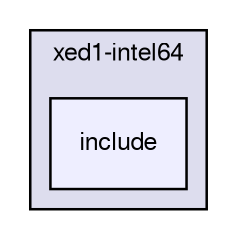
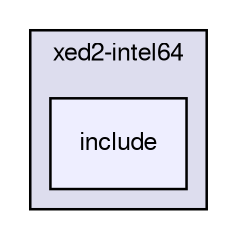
cluster "xed1-intel64": label "xed1-intel64" -> "xed2-intel64"
